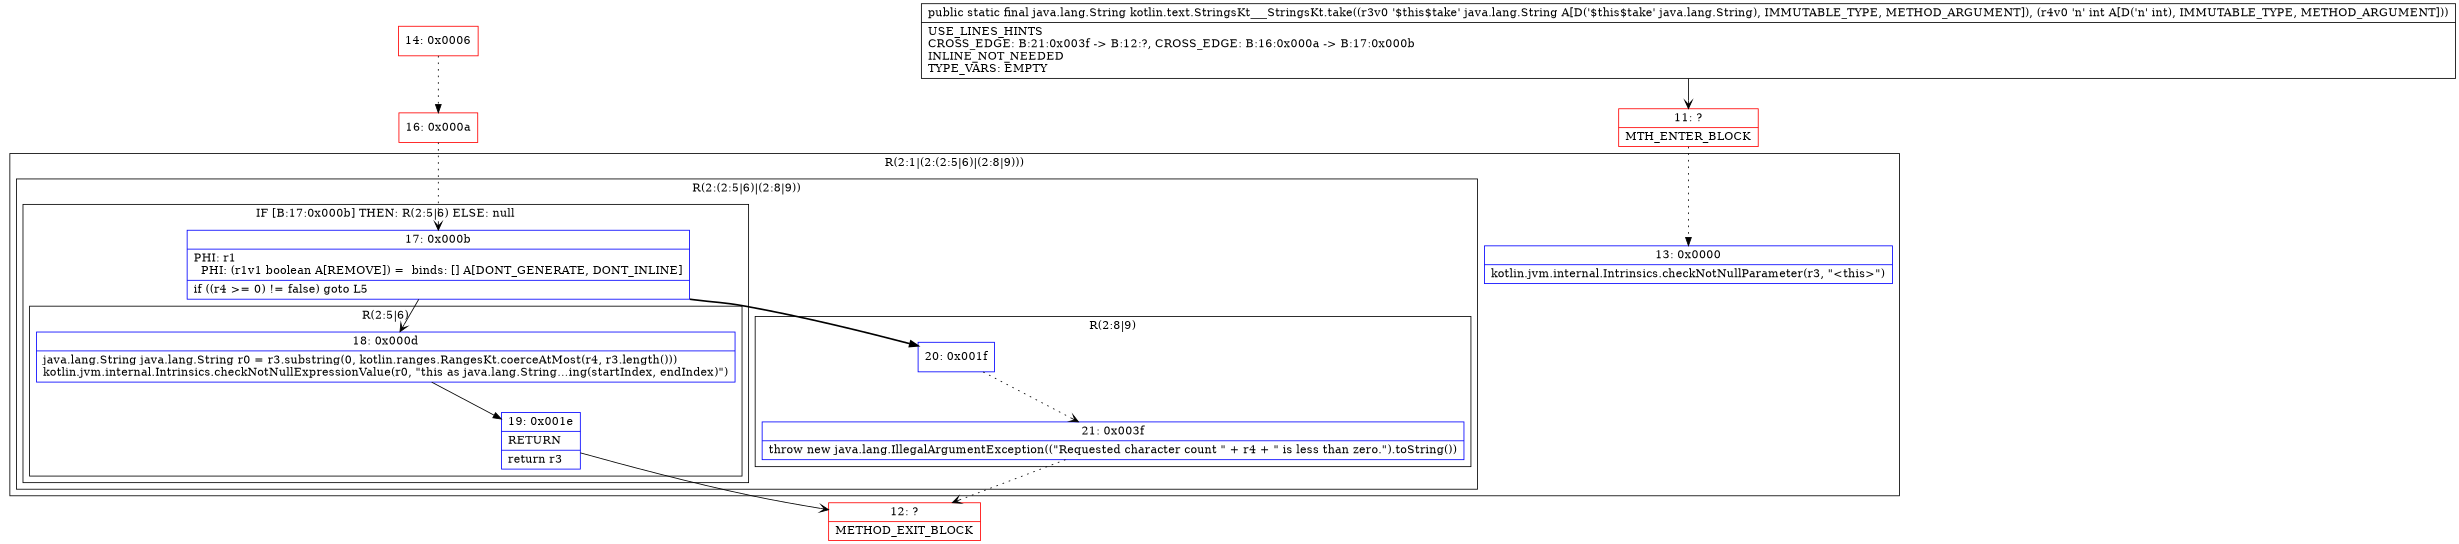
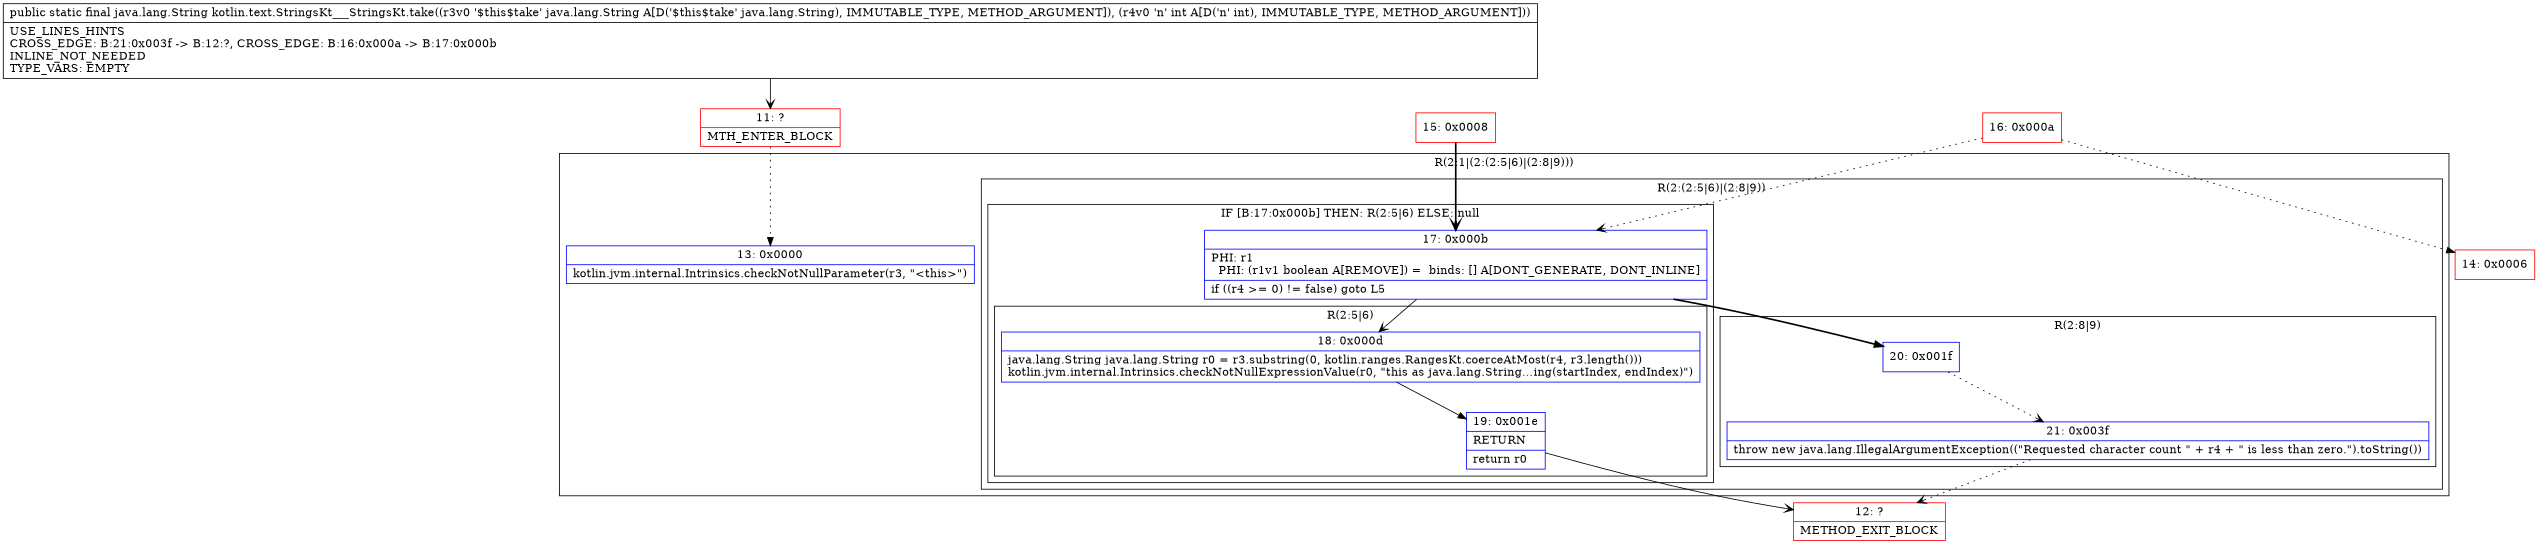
edge "14: 0x0006" -> "16: 0x000a": reversed
node "15: 0x0008": added
node "19: 0x001e": text "return r3" -> "return r0"
